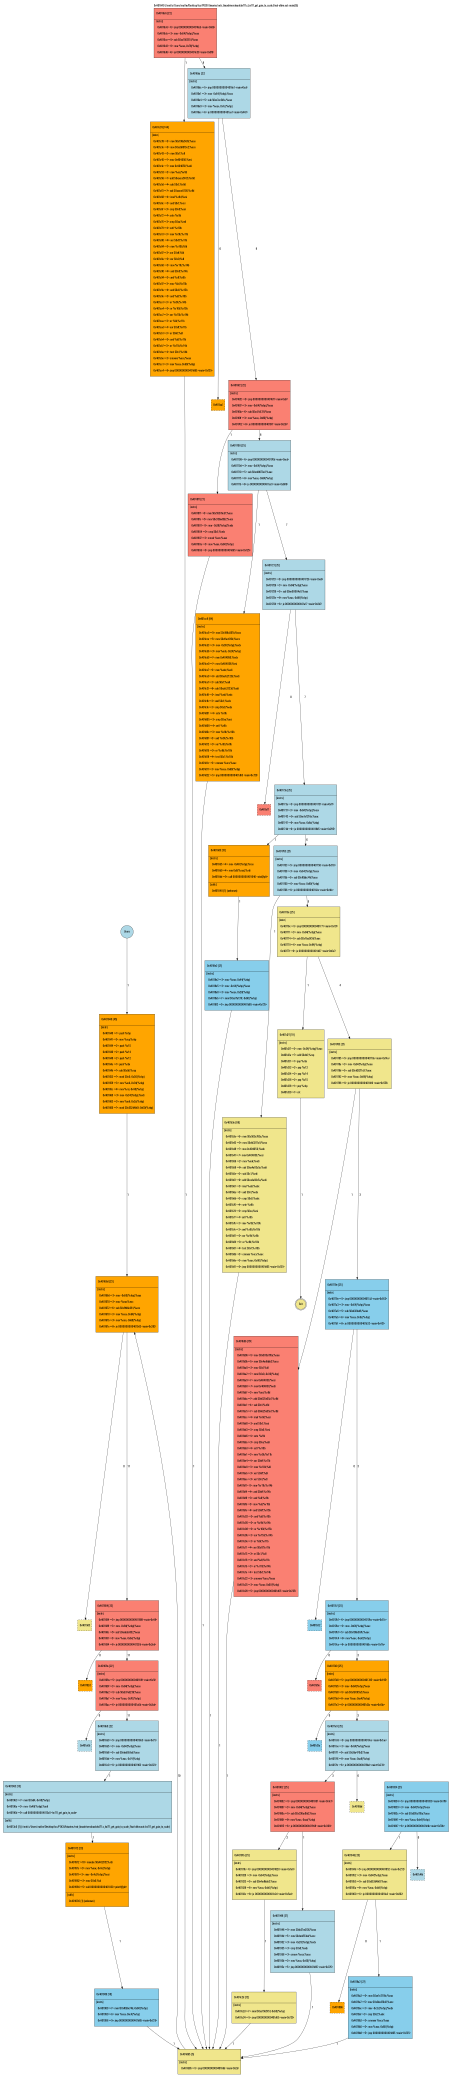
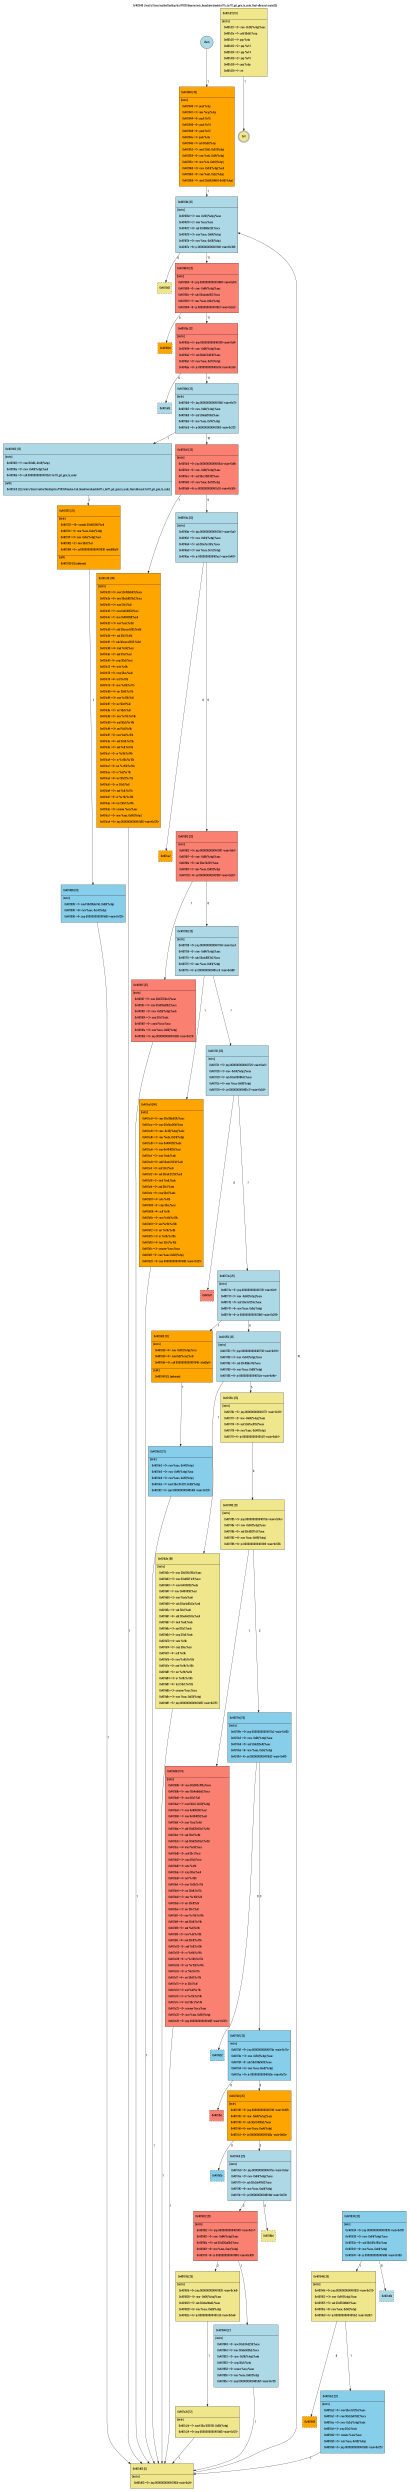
edge "0x4016b0 [22]" -> "0x4016c6 [22]": added, label "10"
edge "0x40176c [25]" -> "0x401d27 [19]": removed, label "1"
node "0x40166d [23]": fillcolor orange -> lightblue
